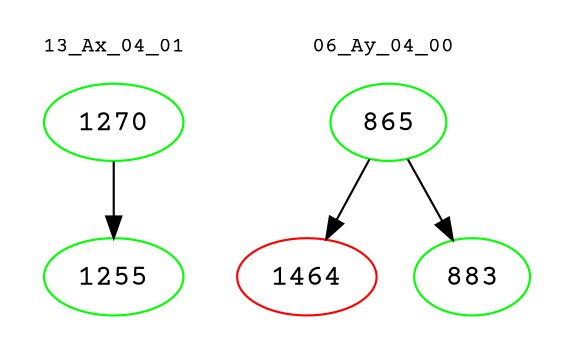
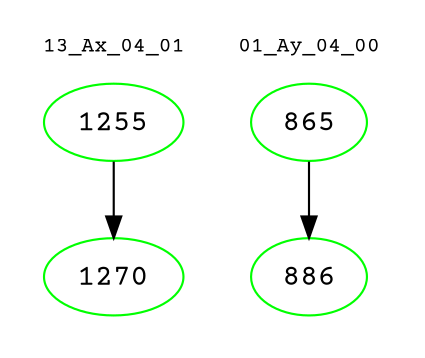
cluster "06_Ay_04_00": label "06_Ay_04_00" -> "01_Ay_04_00"
edge "1270" -> "1255": reversed
node "1464": removed
node "883": label "883" -> "886"
